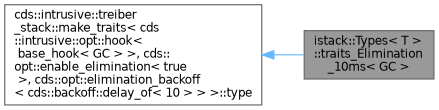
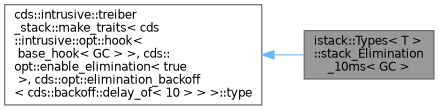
node "istack::Types< T > ::traits_Elimination _10ms< GC >": label "istack::Types< T > ::traits_Elimination _10ms< GC >" -> "istack::Types< T > ::stack_Elimination _10ms< GC >"
